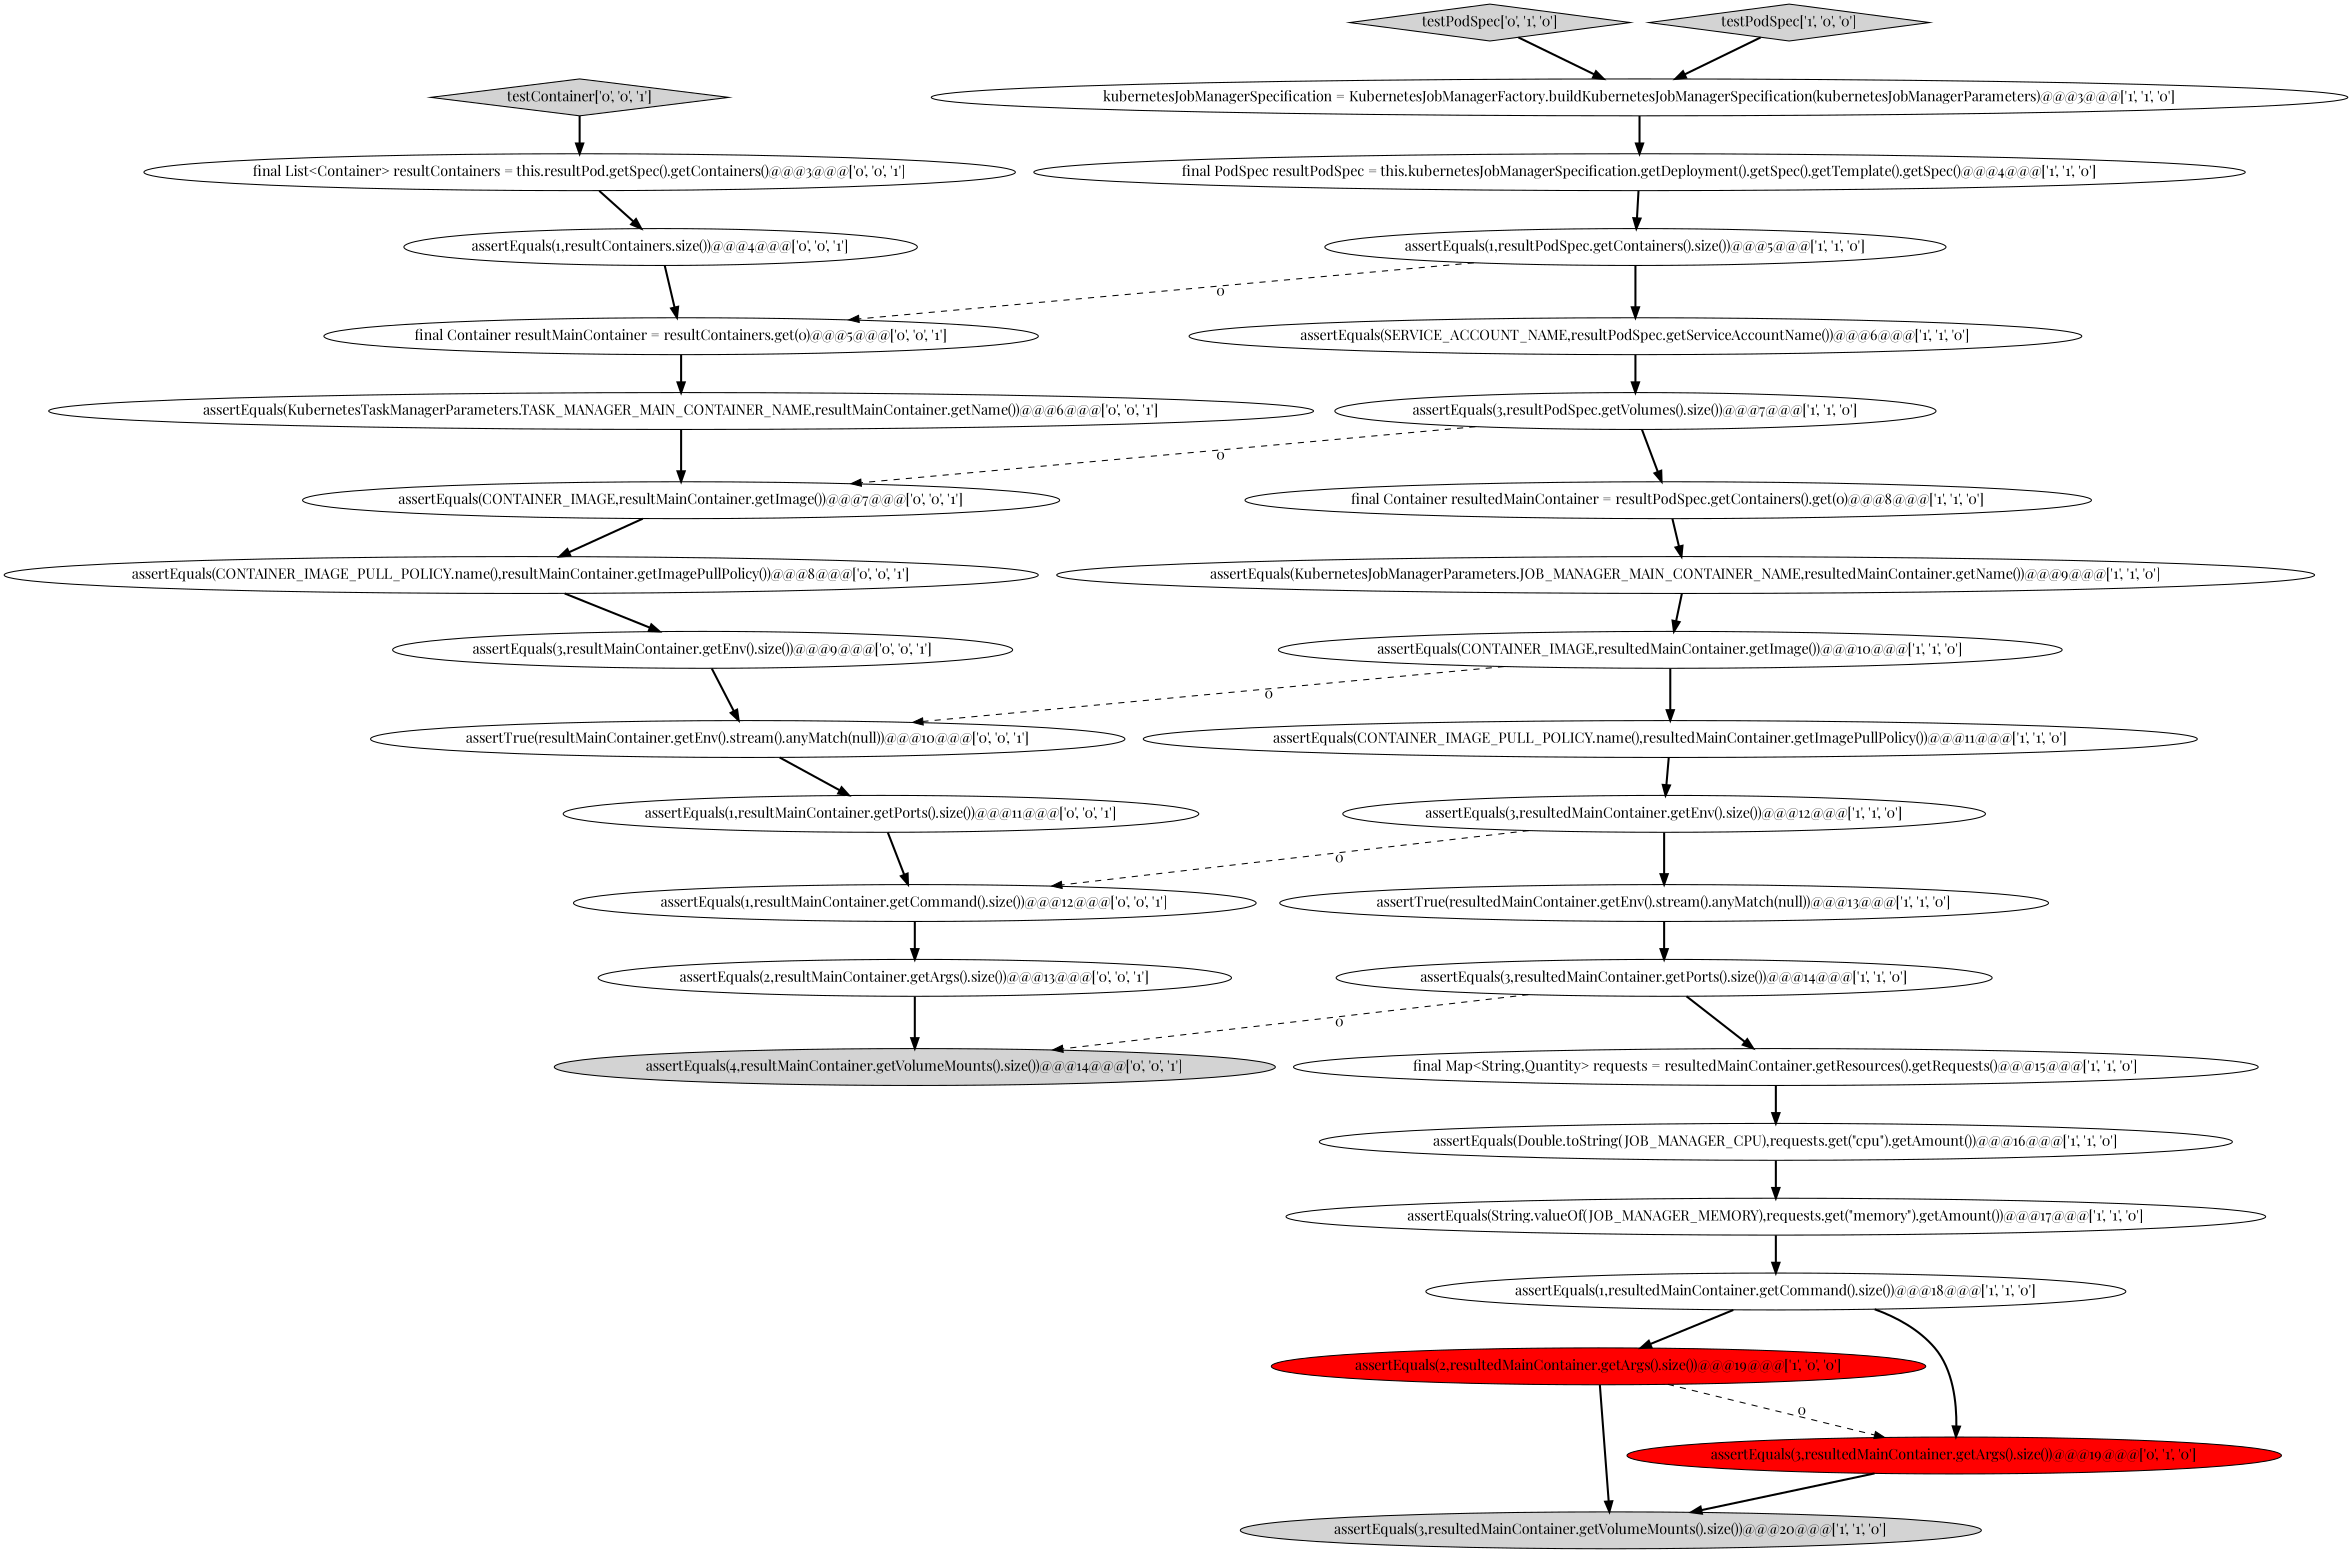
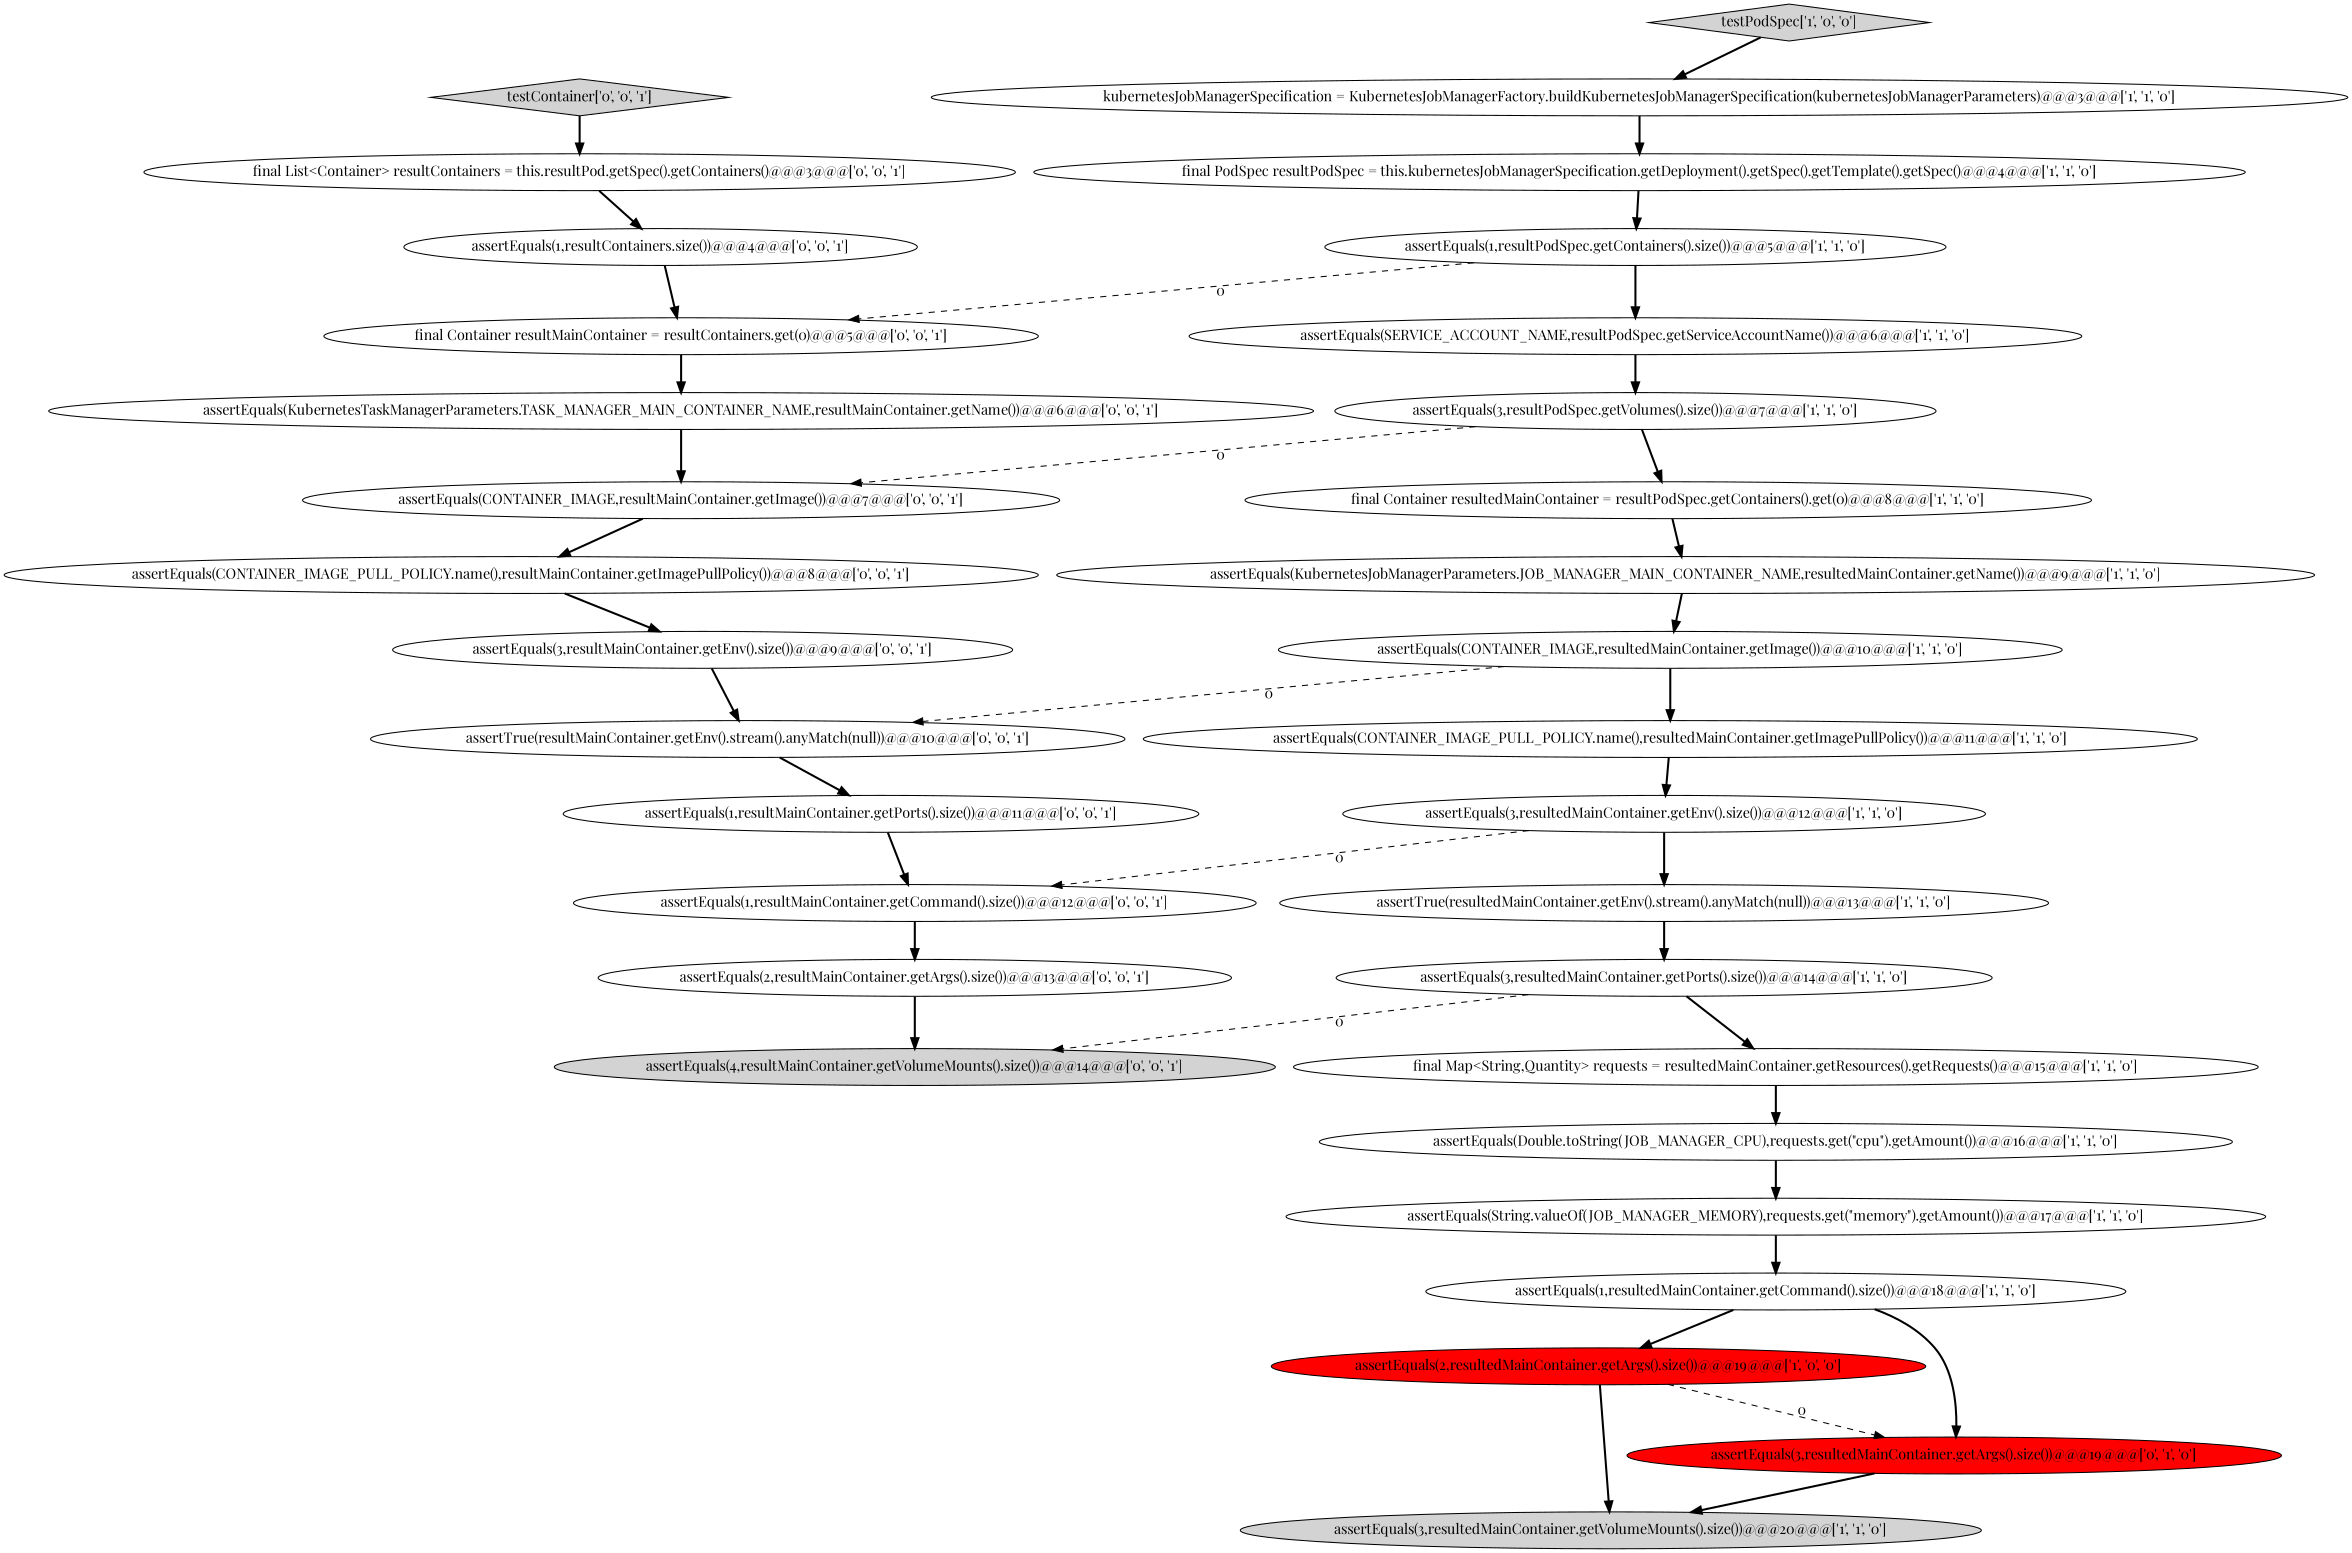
node "testPodSpec['0', '1', '0']": removed
